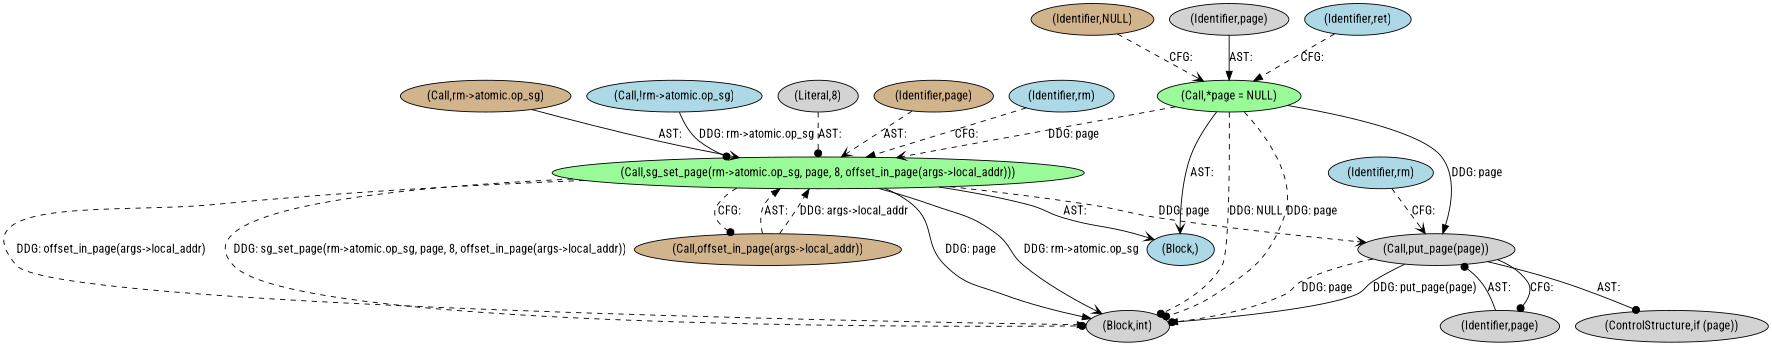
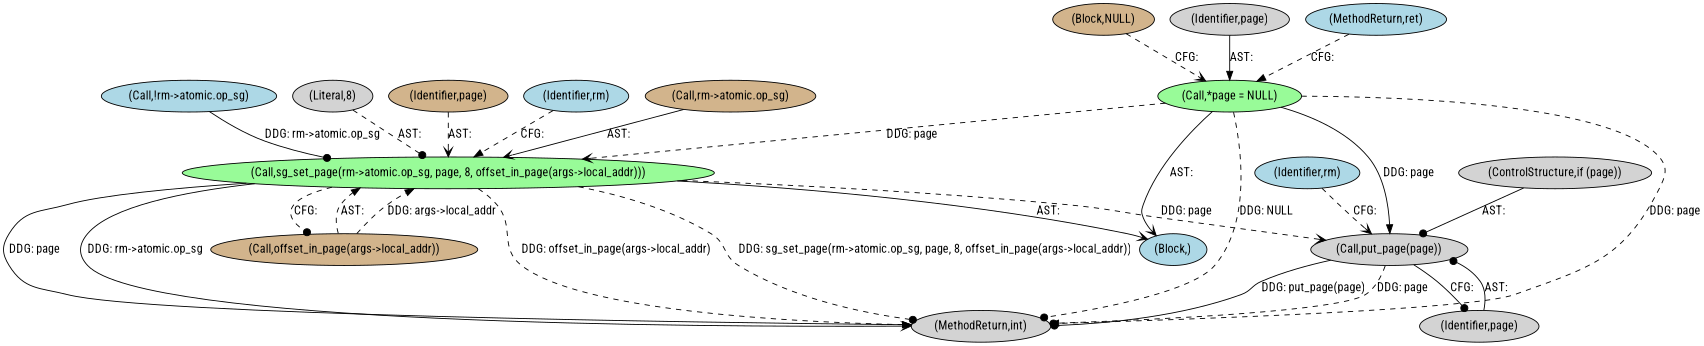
node "(Identifier,NULL)": label "(Identifier,NULL)" -> "(Block,NULL)"
node "(Identifier,ret)": label "(Identifier,ret)" -> "(MethodReturn,ret)"
edge "(Call,put_page(page))" -> "(ControlStructure,if (page))": reversed
node "(Block,int)": label "(Block,int)" -> "(MethodReturn,int)"
